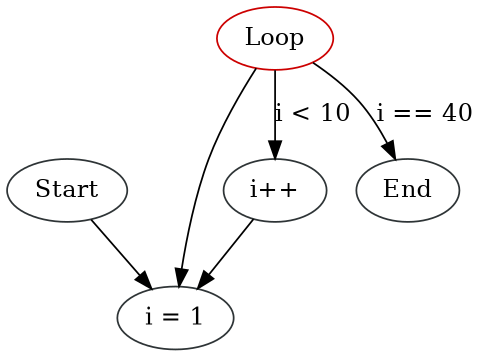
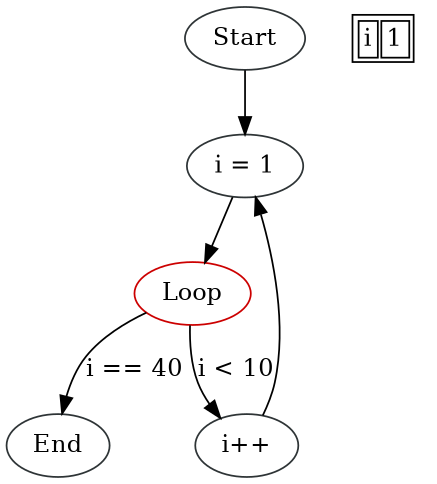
node "i": added
edge "Loop" -> "i = 1": reversed
